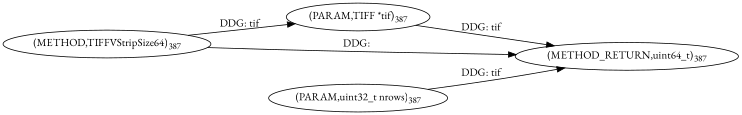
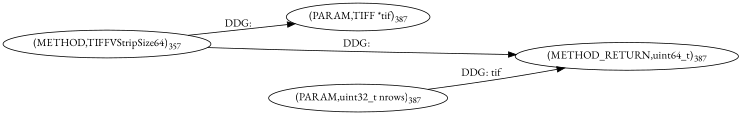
edge "(METHOD,TIFFVStripSize64)" -> "(PARAM,TIFF *tif)": label "DDG: tif" -> "DDG: "
edge "(PARAM,TIFF *tif)" -> "(METHOD_RETURN,uint64_t)": removed, label "DDG: tif"
node "(METHOD,TIFFVStripSize64)": text "387" -> "357"
